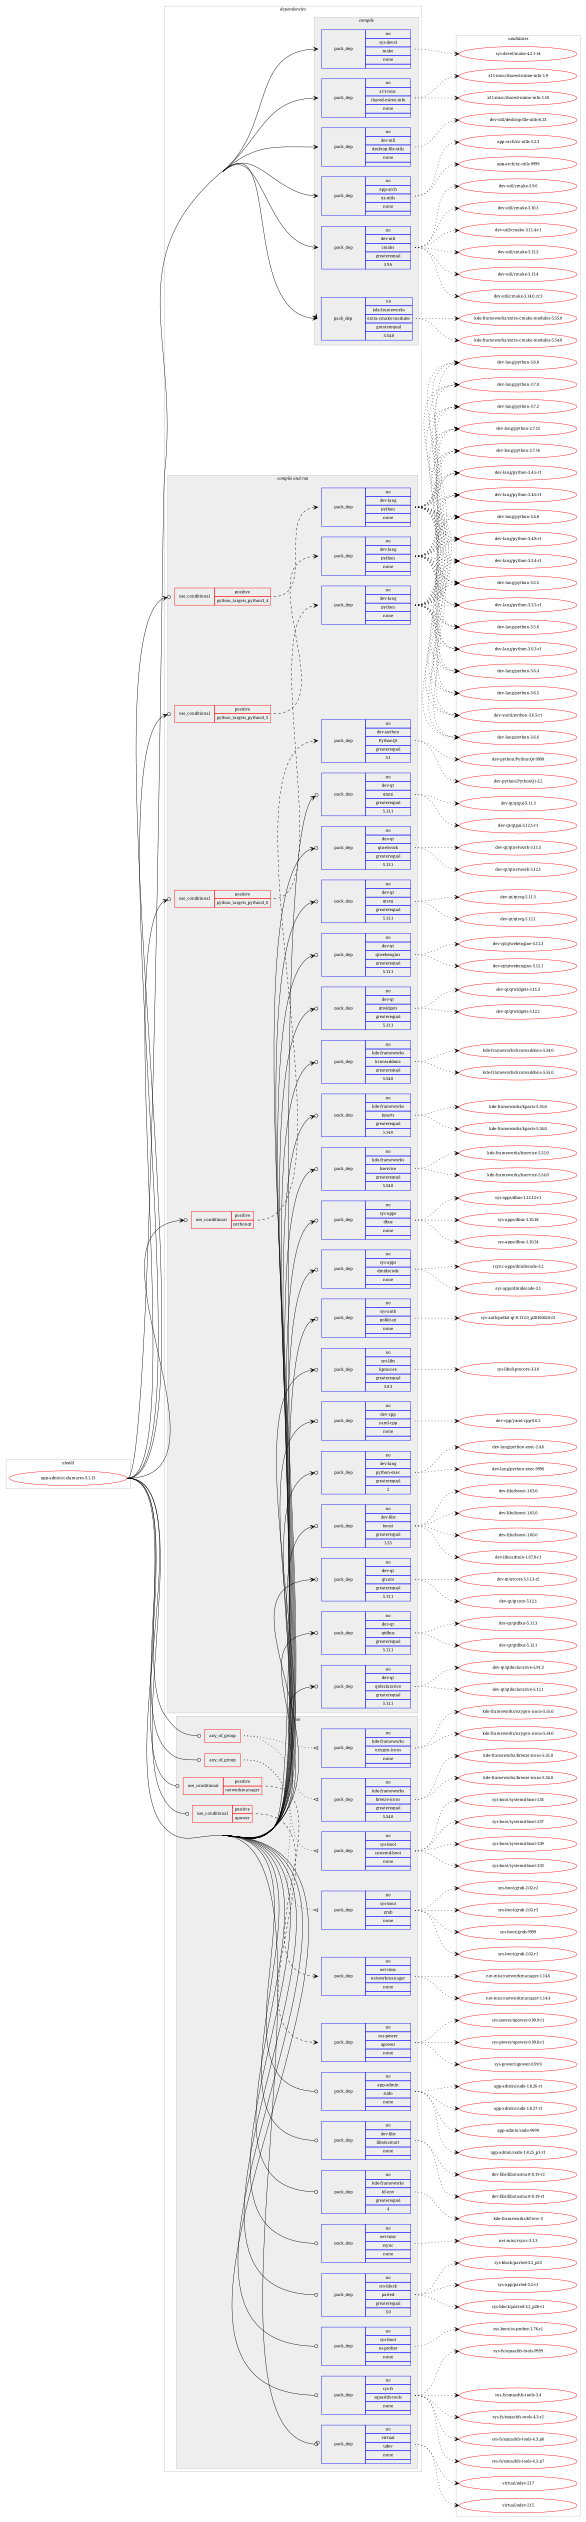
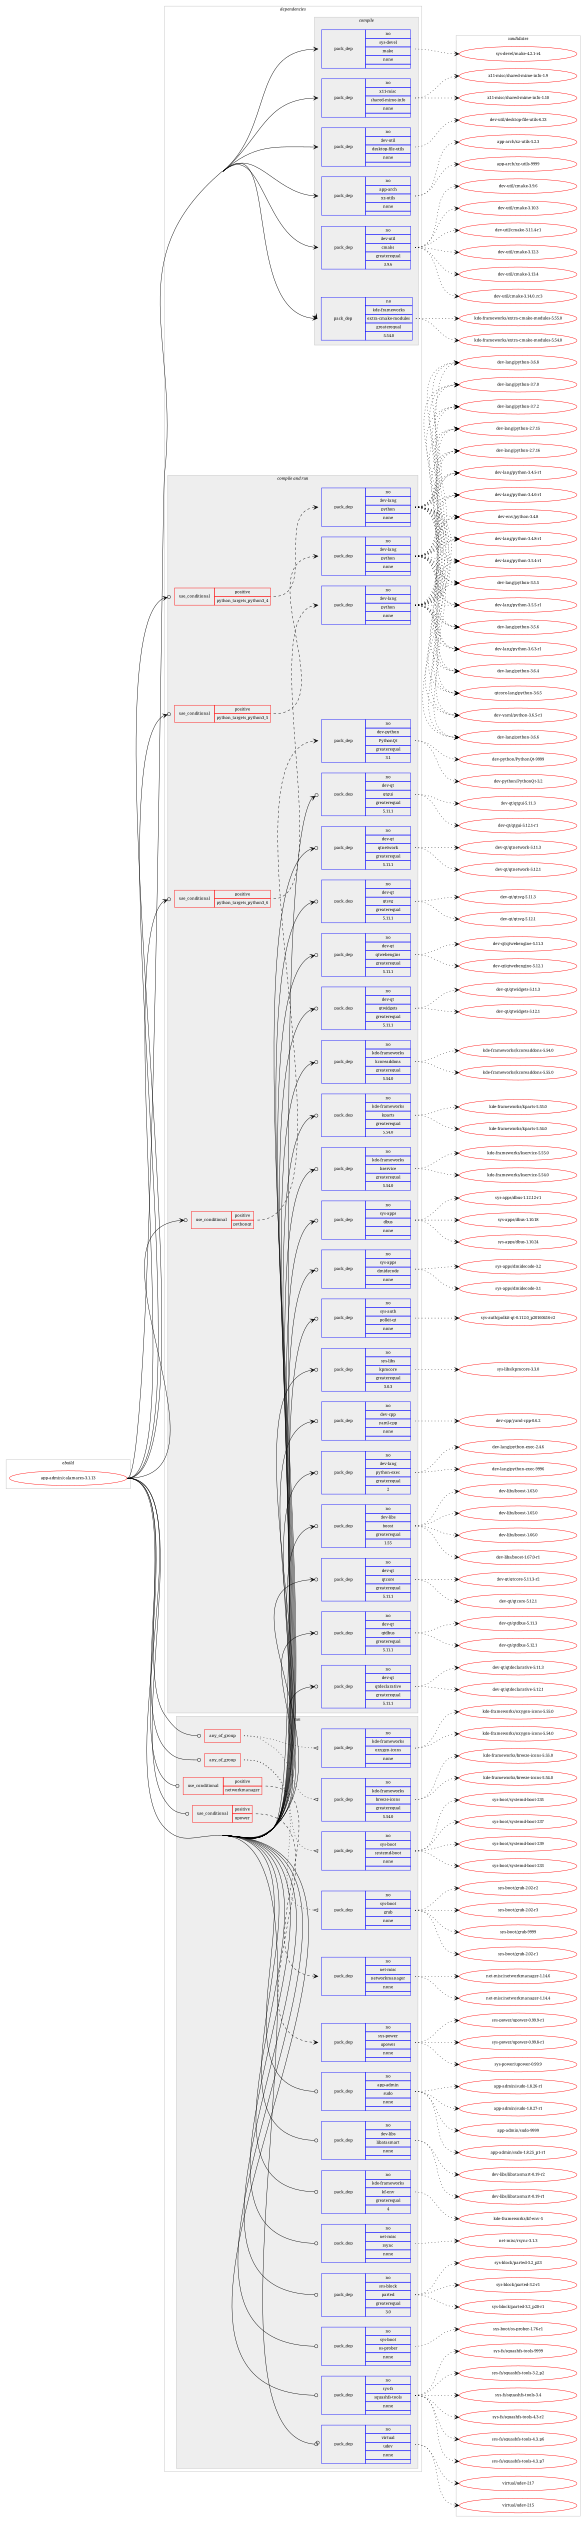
node "dev-lang/python-3.4.8": label "dev-lang/python-3.4.8" -> "dev-env/python-3.4.8"
node "dev-lang/python-3.6.5": label "dev-lang/python-3.6.5" -> "qtcore-lang/python-3.6.5"
node "rsync-apps/dmidecode-3.2": label "rsync-apps/dmidecode-3.2" -> "sys-apps/dmidecode-3.2"
node "dev-libs/admin-1.67.0-r1": label "dev-libs/admin-1.67.0-r1" -> "dev-libs/boost-1.67.0-r1"
node "dev-qt/qtdeclarative-5.91.3": label "dev-qt/qtdeclarative-5.91.3" -> "dev-qt/qtdeclarative-5.11.3"
node "sys-app/parted-3.2-r1": label "sys-app/parted-3.2-r1" -> "sys-block/parted-3.2-r1"
node "sys-fs/squashfs-tools-3.2_p2": added
